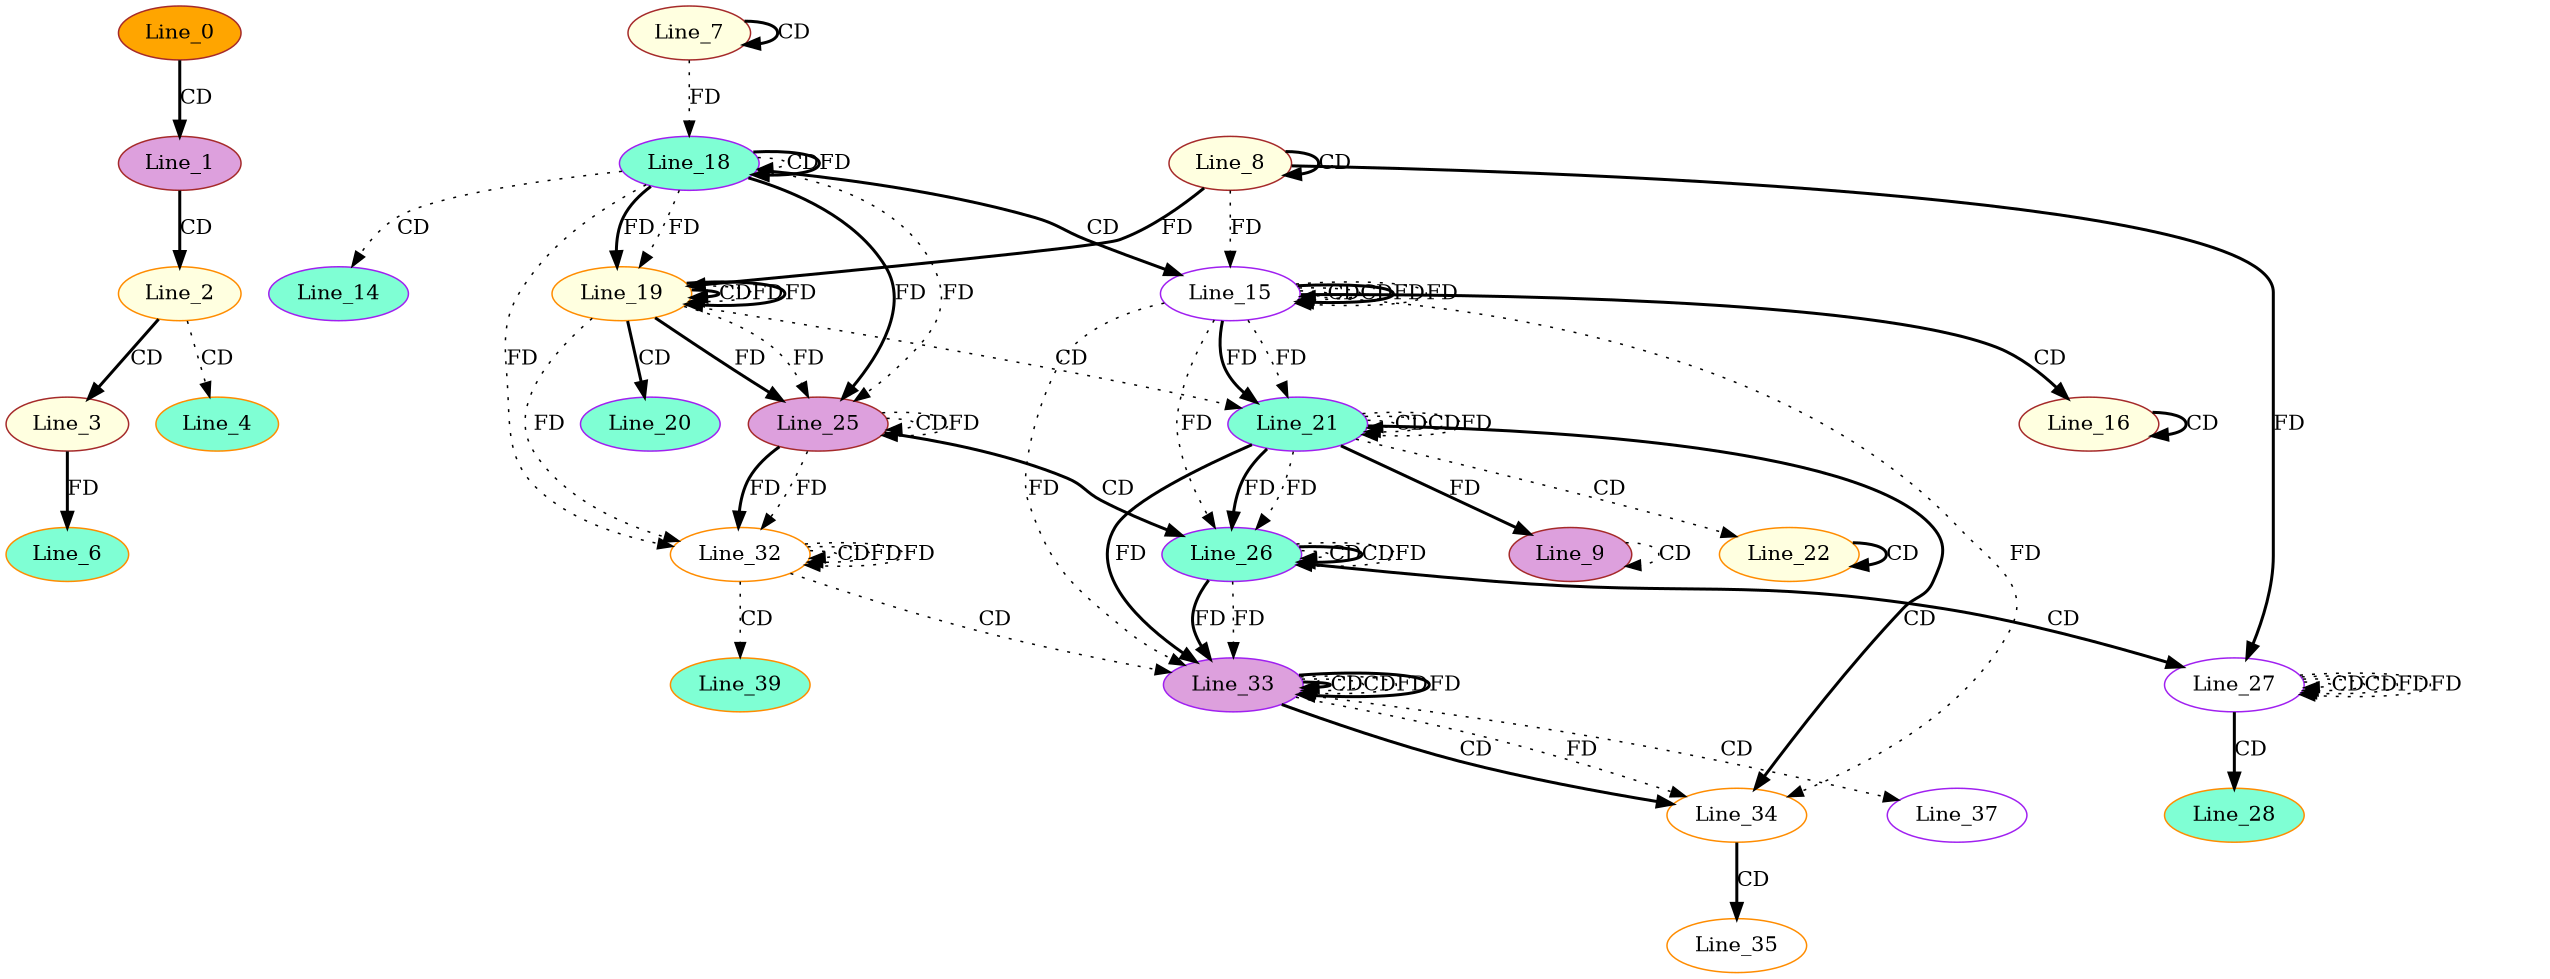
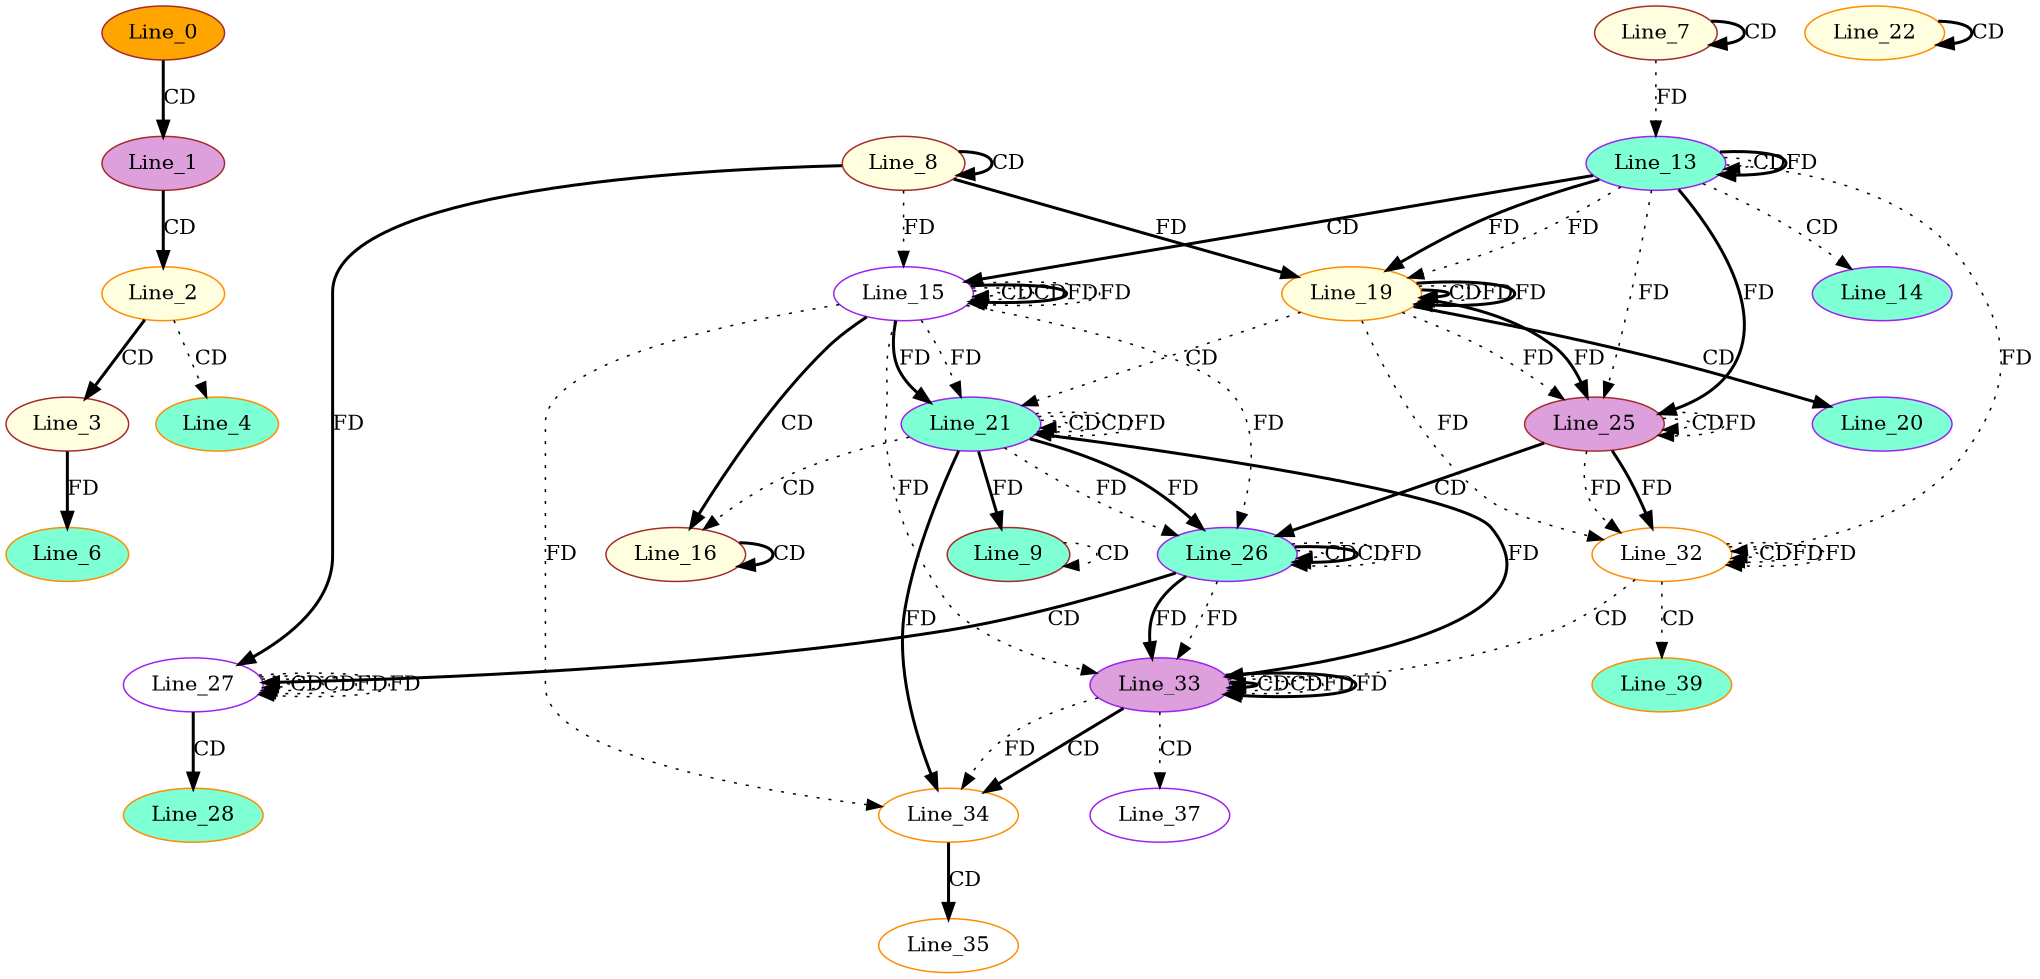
node "Line_18": label "Line_18" -> "Line_13"
edge "Line_21" -> "Line_22": now "Line_21" -> "Line_16"
node "Line_9": fillcolor plum -> aquamarine
edge "Line_21" -> "Line_34": label "CD" -> "FD"
